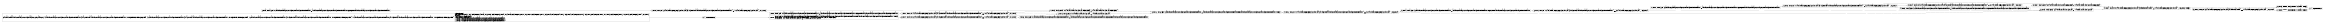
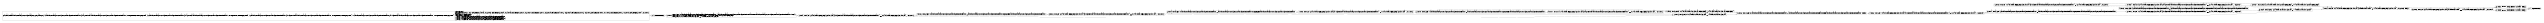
node "17: 0x001e": removed
node "5: 0x0008": added
